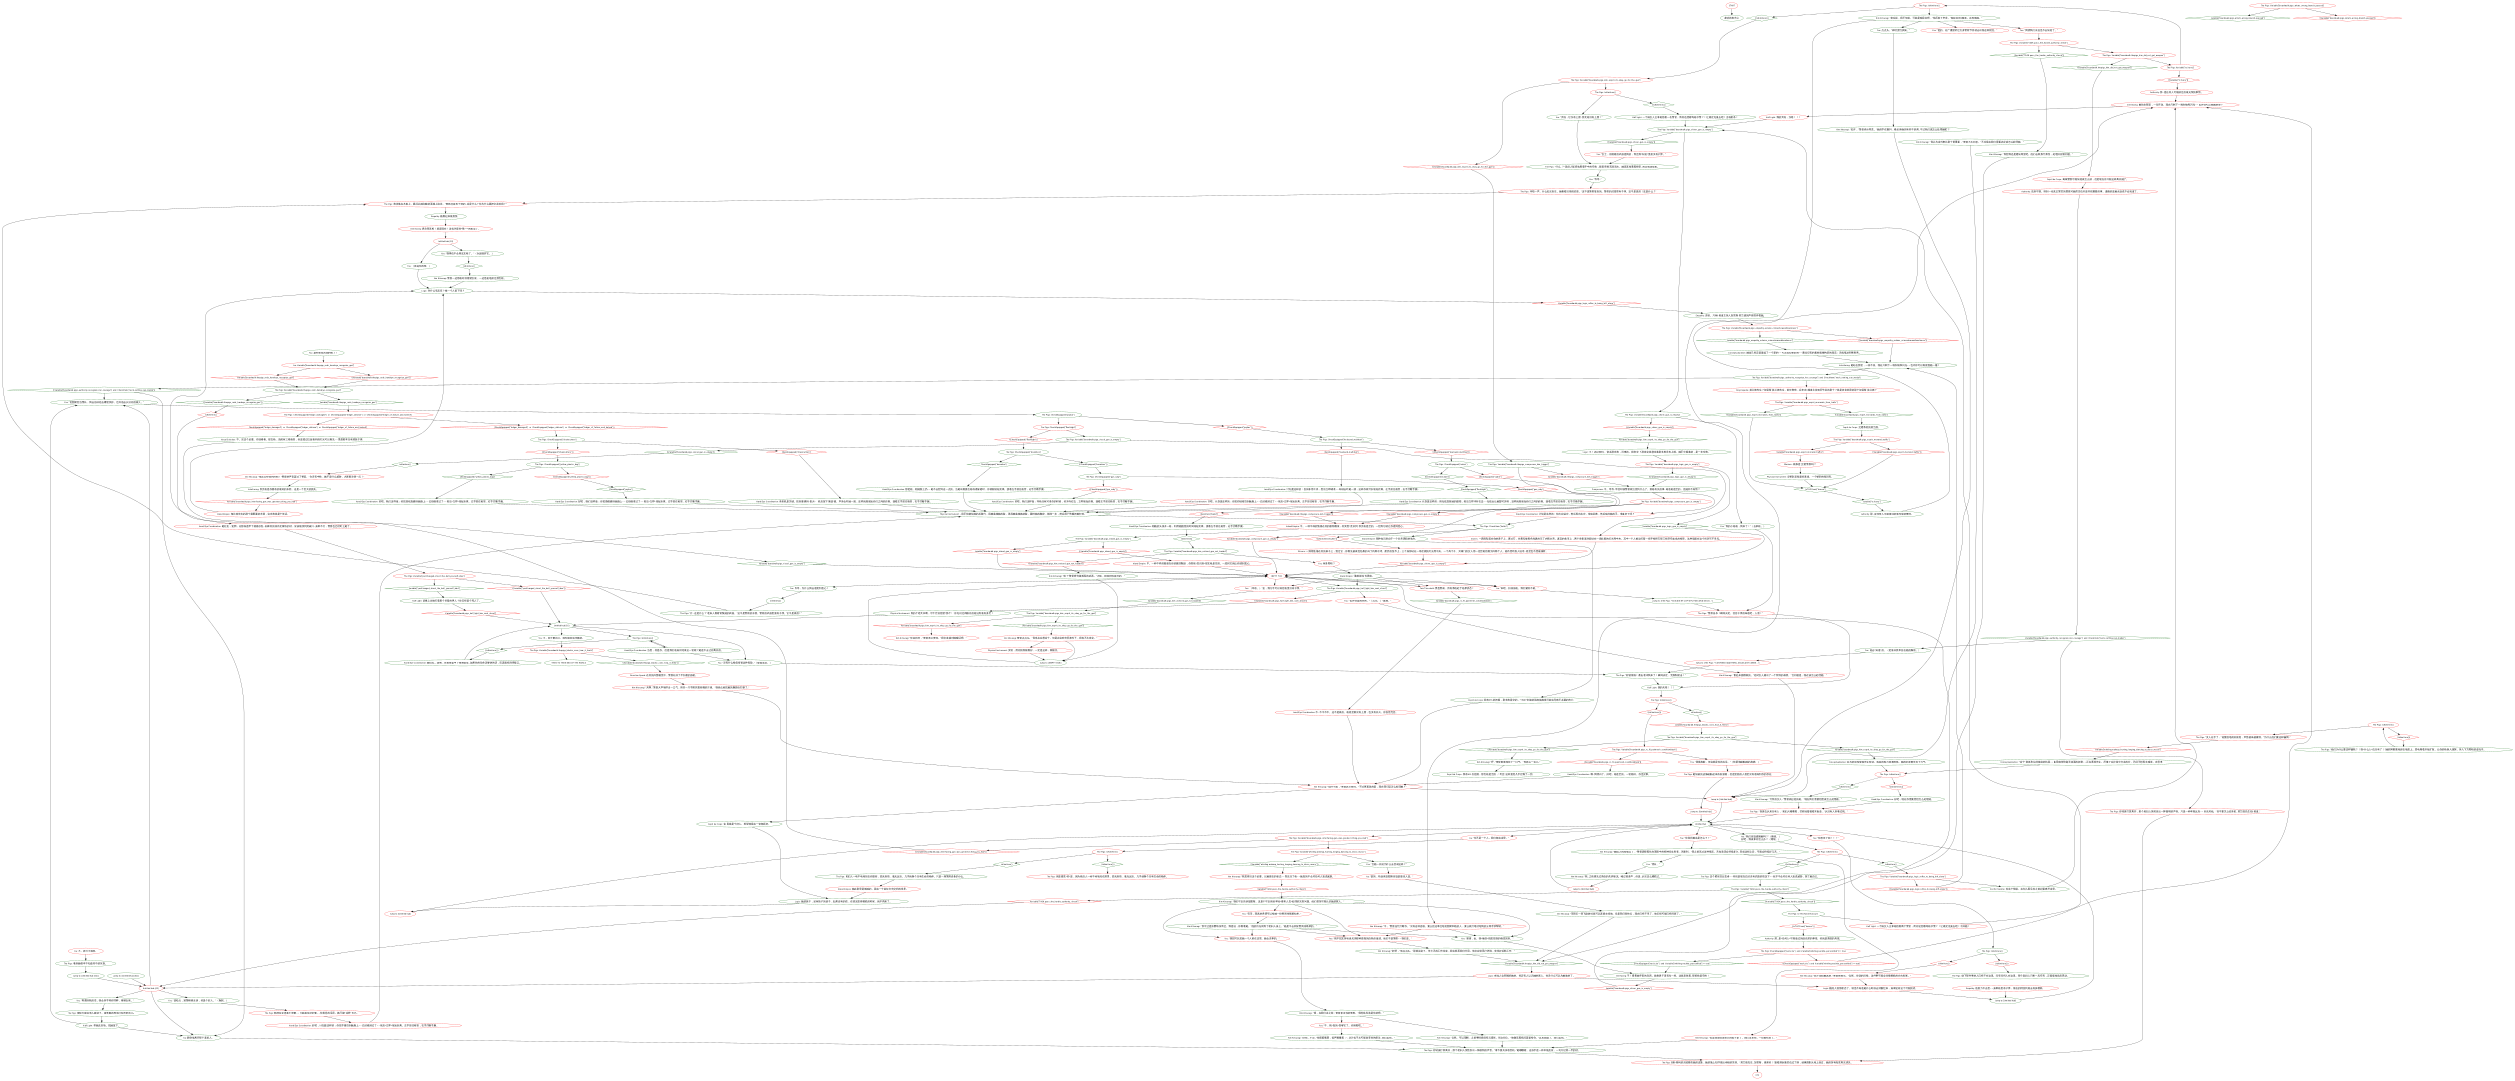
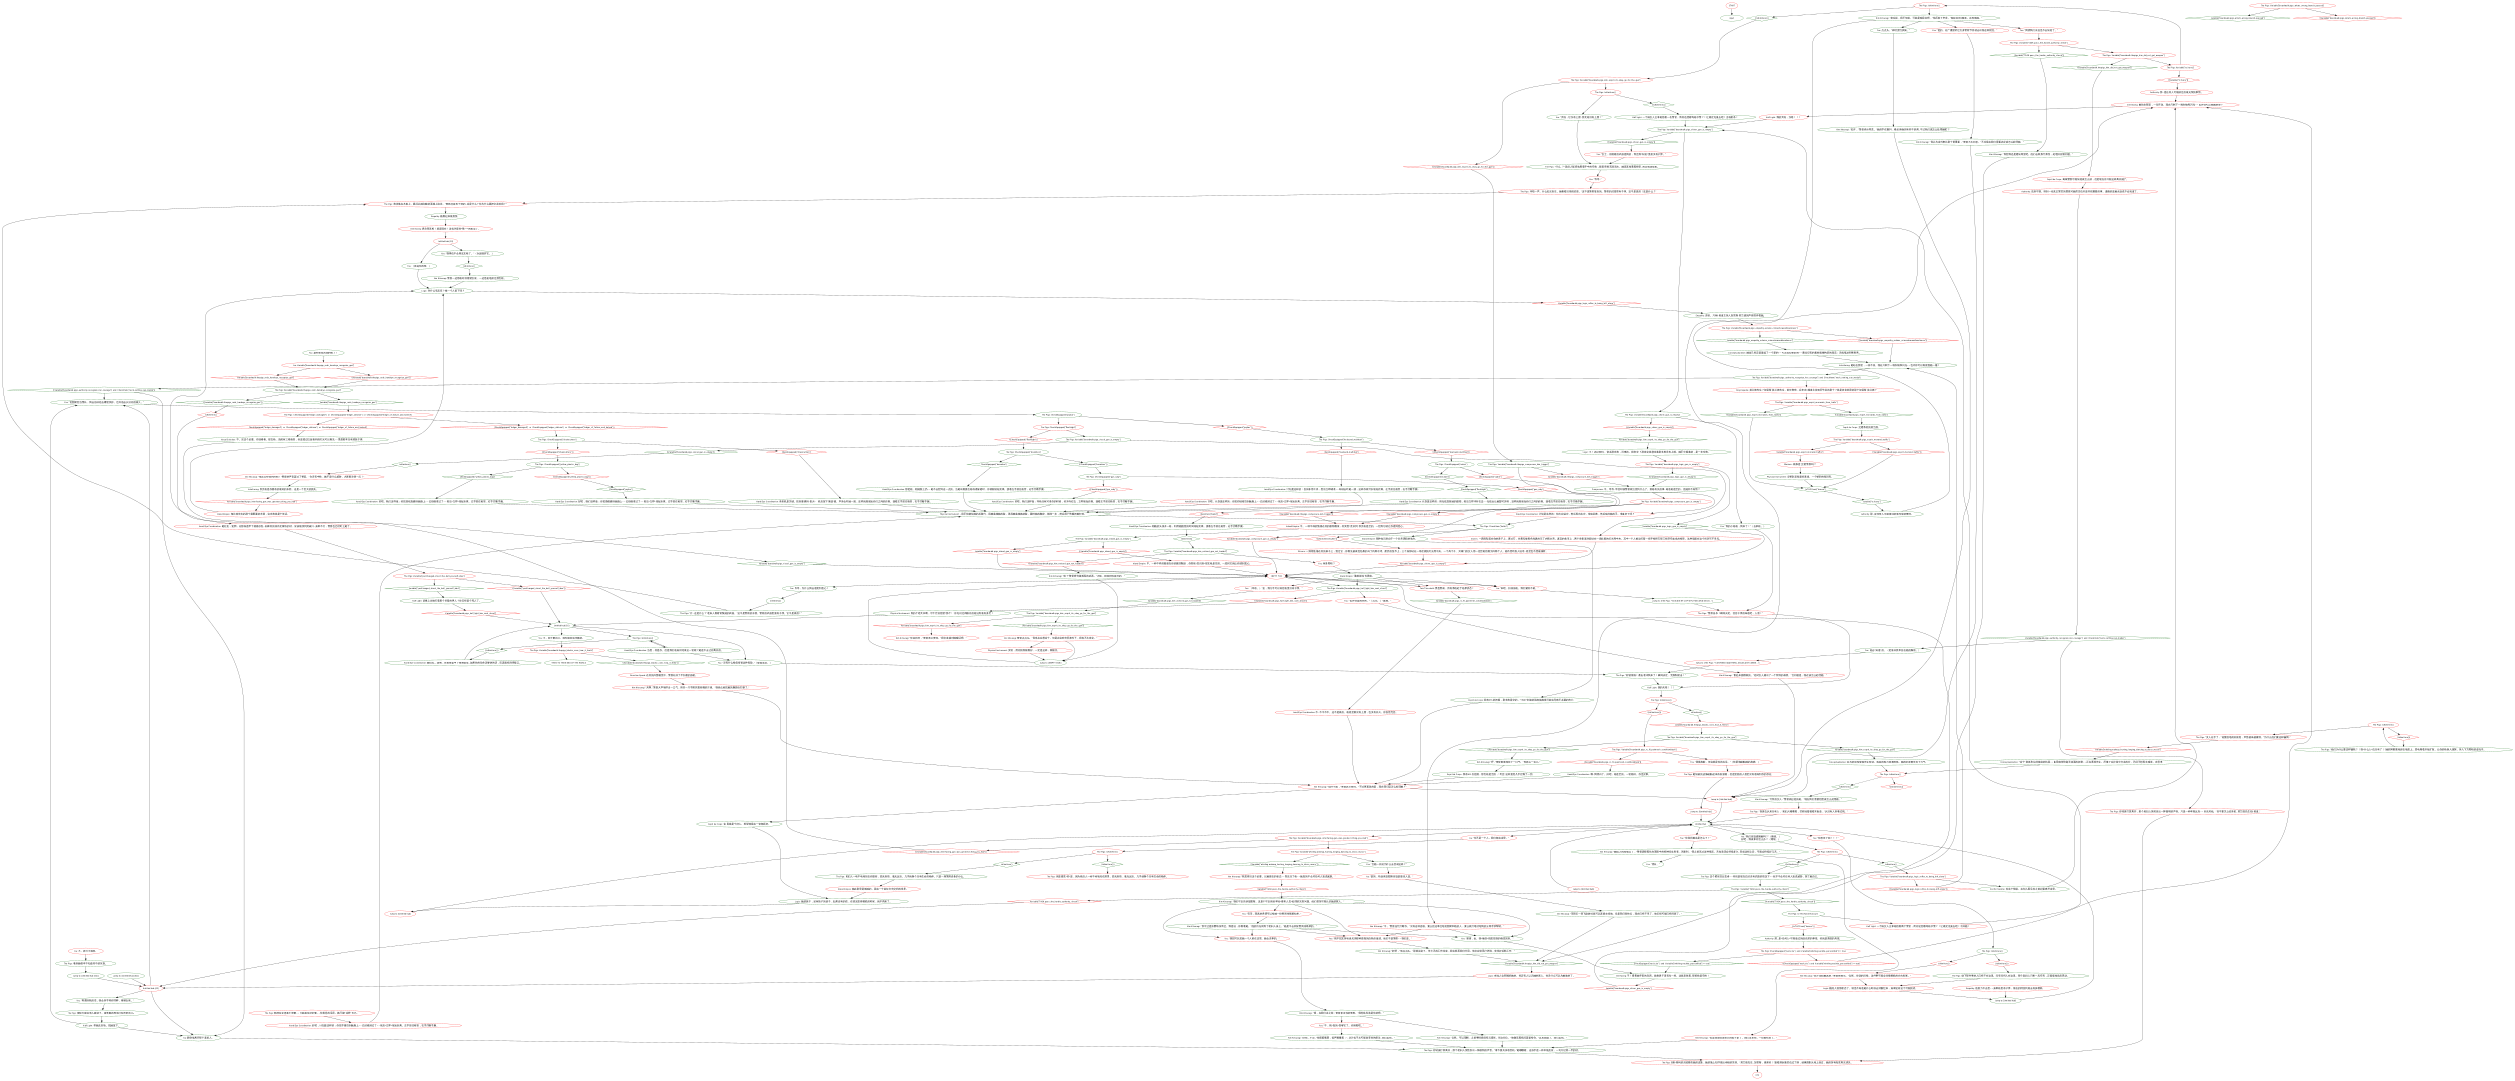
node "废弃的鱼市上": label "废弃的鱼市上" -> "input"
edge "You: “是的。在广播里听过太多警察节目就会出现这种状况。”" -> "Kim Kitsuragi: “我认为这件事比那个更重要，”警督不太同意。“不过现在我们需要决定该怎么处理她。”": added
node "You: “等等…”": color darkgreen -> red
edge "EMPTY THE" -> "You: （耳语。）“金，我几乎可以肯定枪里没有子弹。”": removed
edge "Esprit de Corps: 我有80%的把握，那支枪是空的，*而且*这种直觉几乎控制了一切。" -> "Kim Kitsuragi: “也许不能，”警督表示赞同。“不过更紧急的是，现在我们该怎么处理她？”": added
node "Hand/Eye Coordination: 好吧，现在你需要想想怎么处理她。": removed
node "Kim Kitsuragi: “我…之前遇见过类似的失调状况。喊过很多声，但是…从没这么糟糕过。”": removed
edge "Logic: 本地人会照顾好她的。肯定有人认识她的家人。你没什么可以为她做的了。" -> "Logic: 她陷入恍惚状态了。谁也不知道她什么时候会清醒过来，如果还有这个可能的话。": now "The Pigs: 做下那件事的人已经不在这里。没有任何人在这里。那个老妇人只剩一具空壳，正慢慢地前后晃动。" -> "Logic: 她陷入恍惚状态了。谁也不知道她什么时候会清醒过来，如果还有这个可能的话。"
node "You: “放松点，巡警猪猪女侠，你是个好人。”（鞠躬。）": removed
